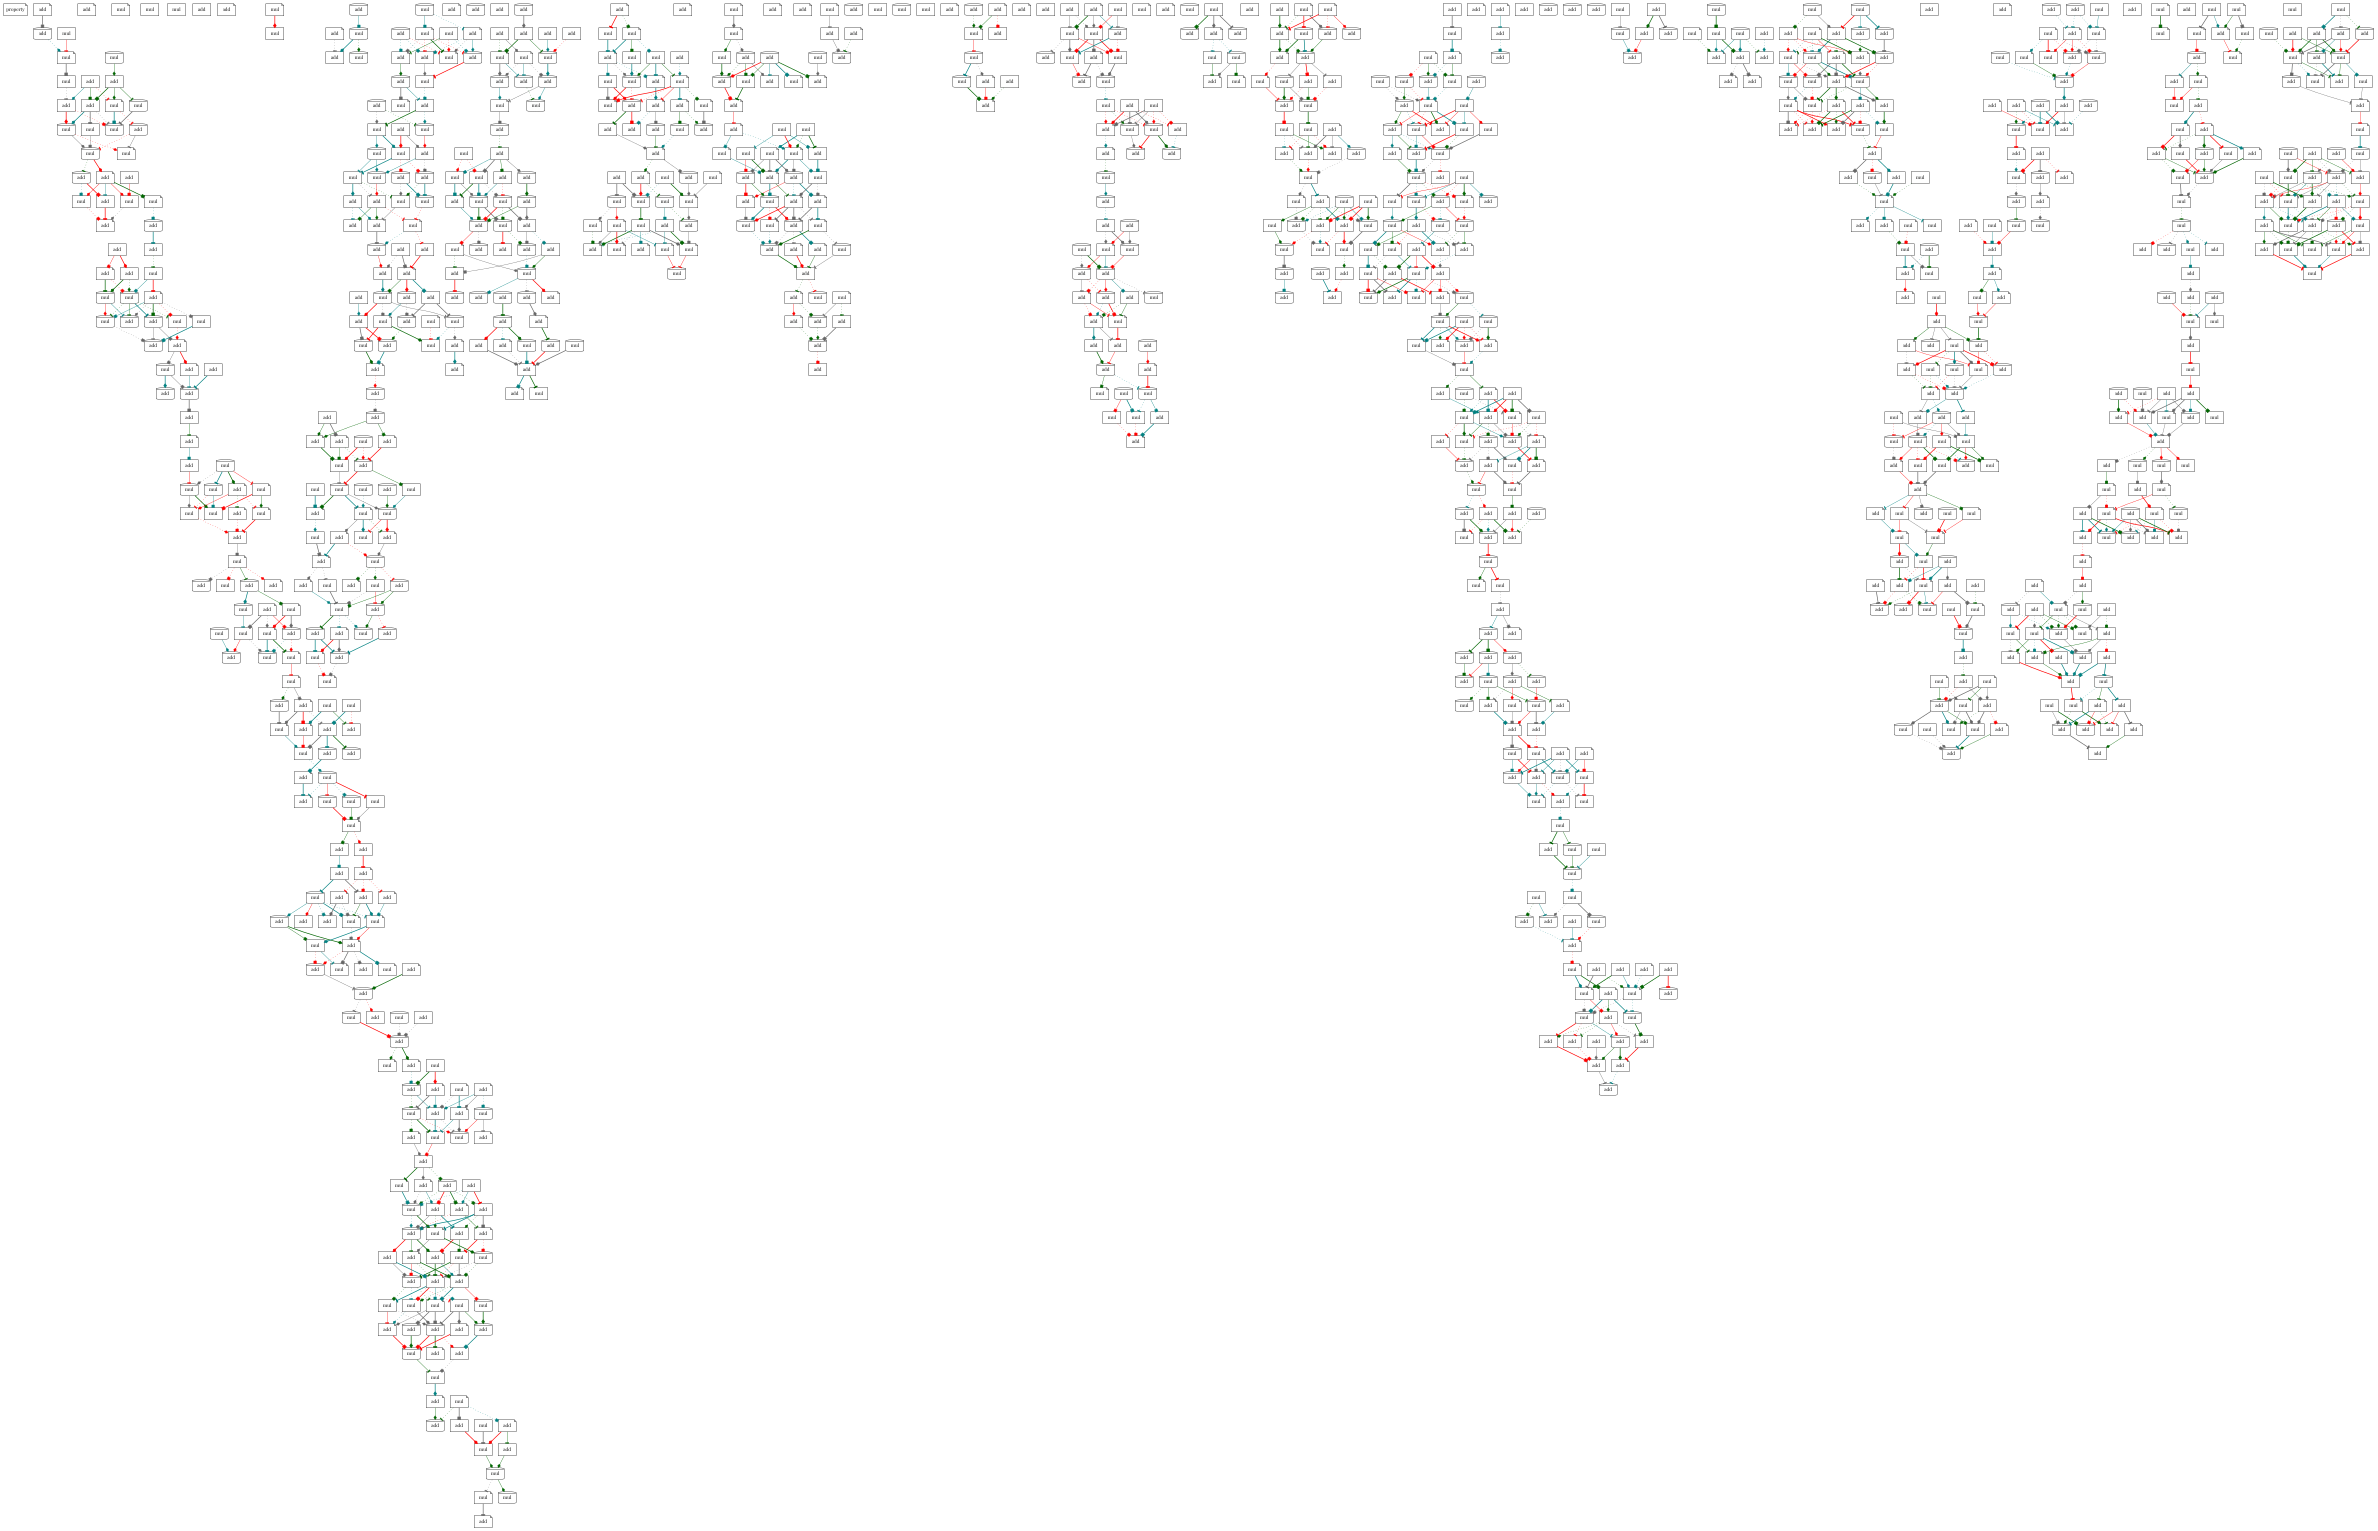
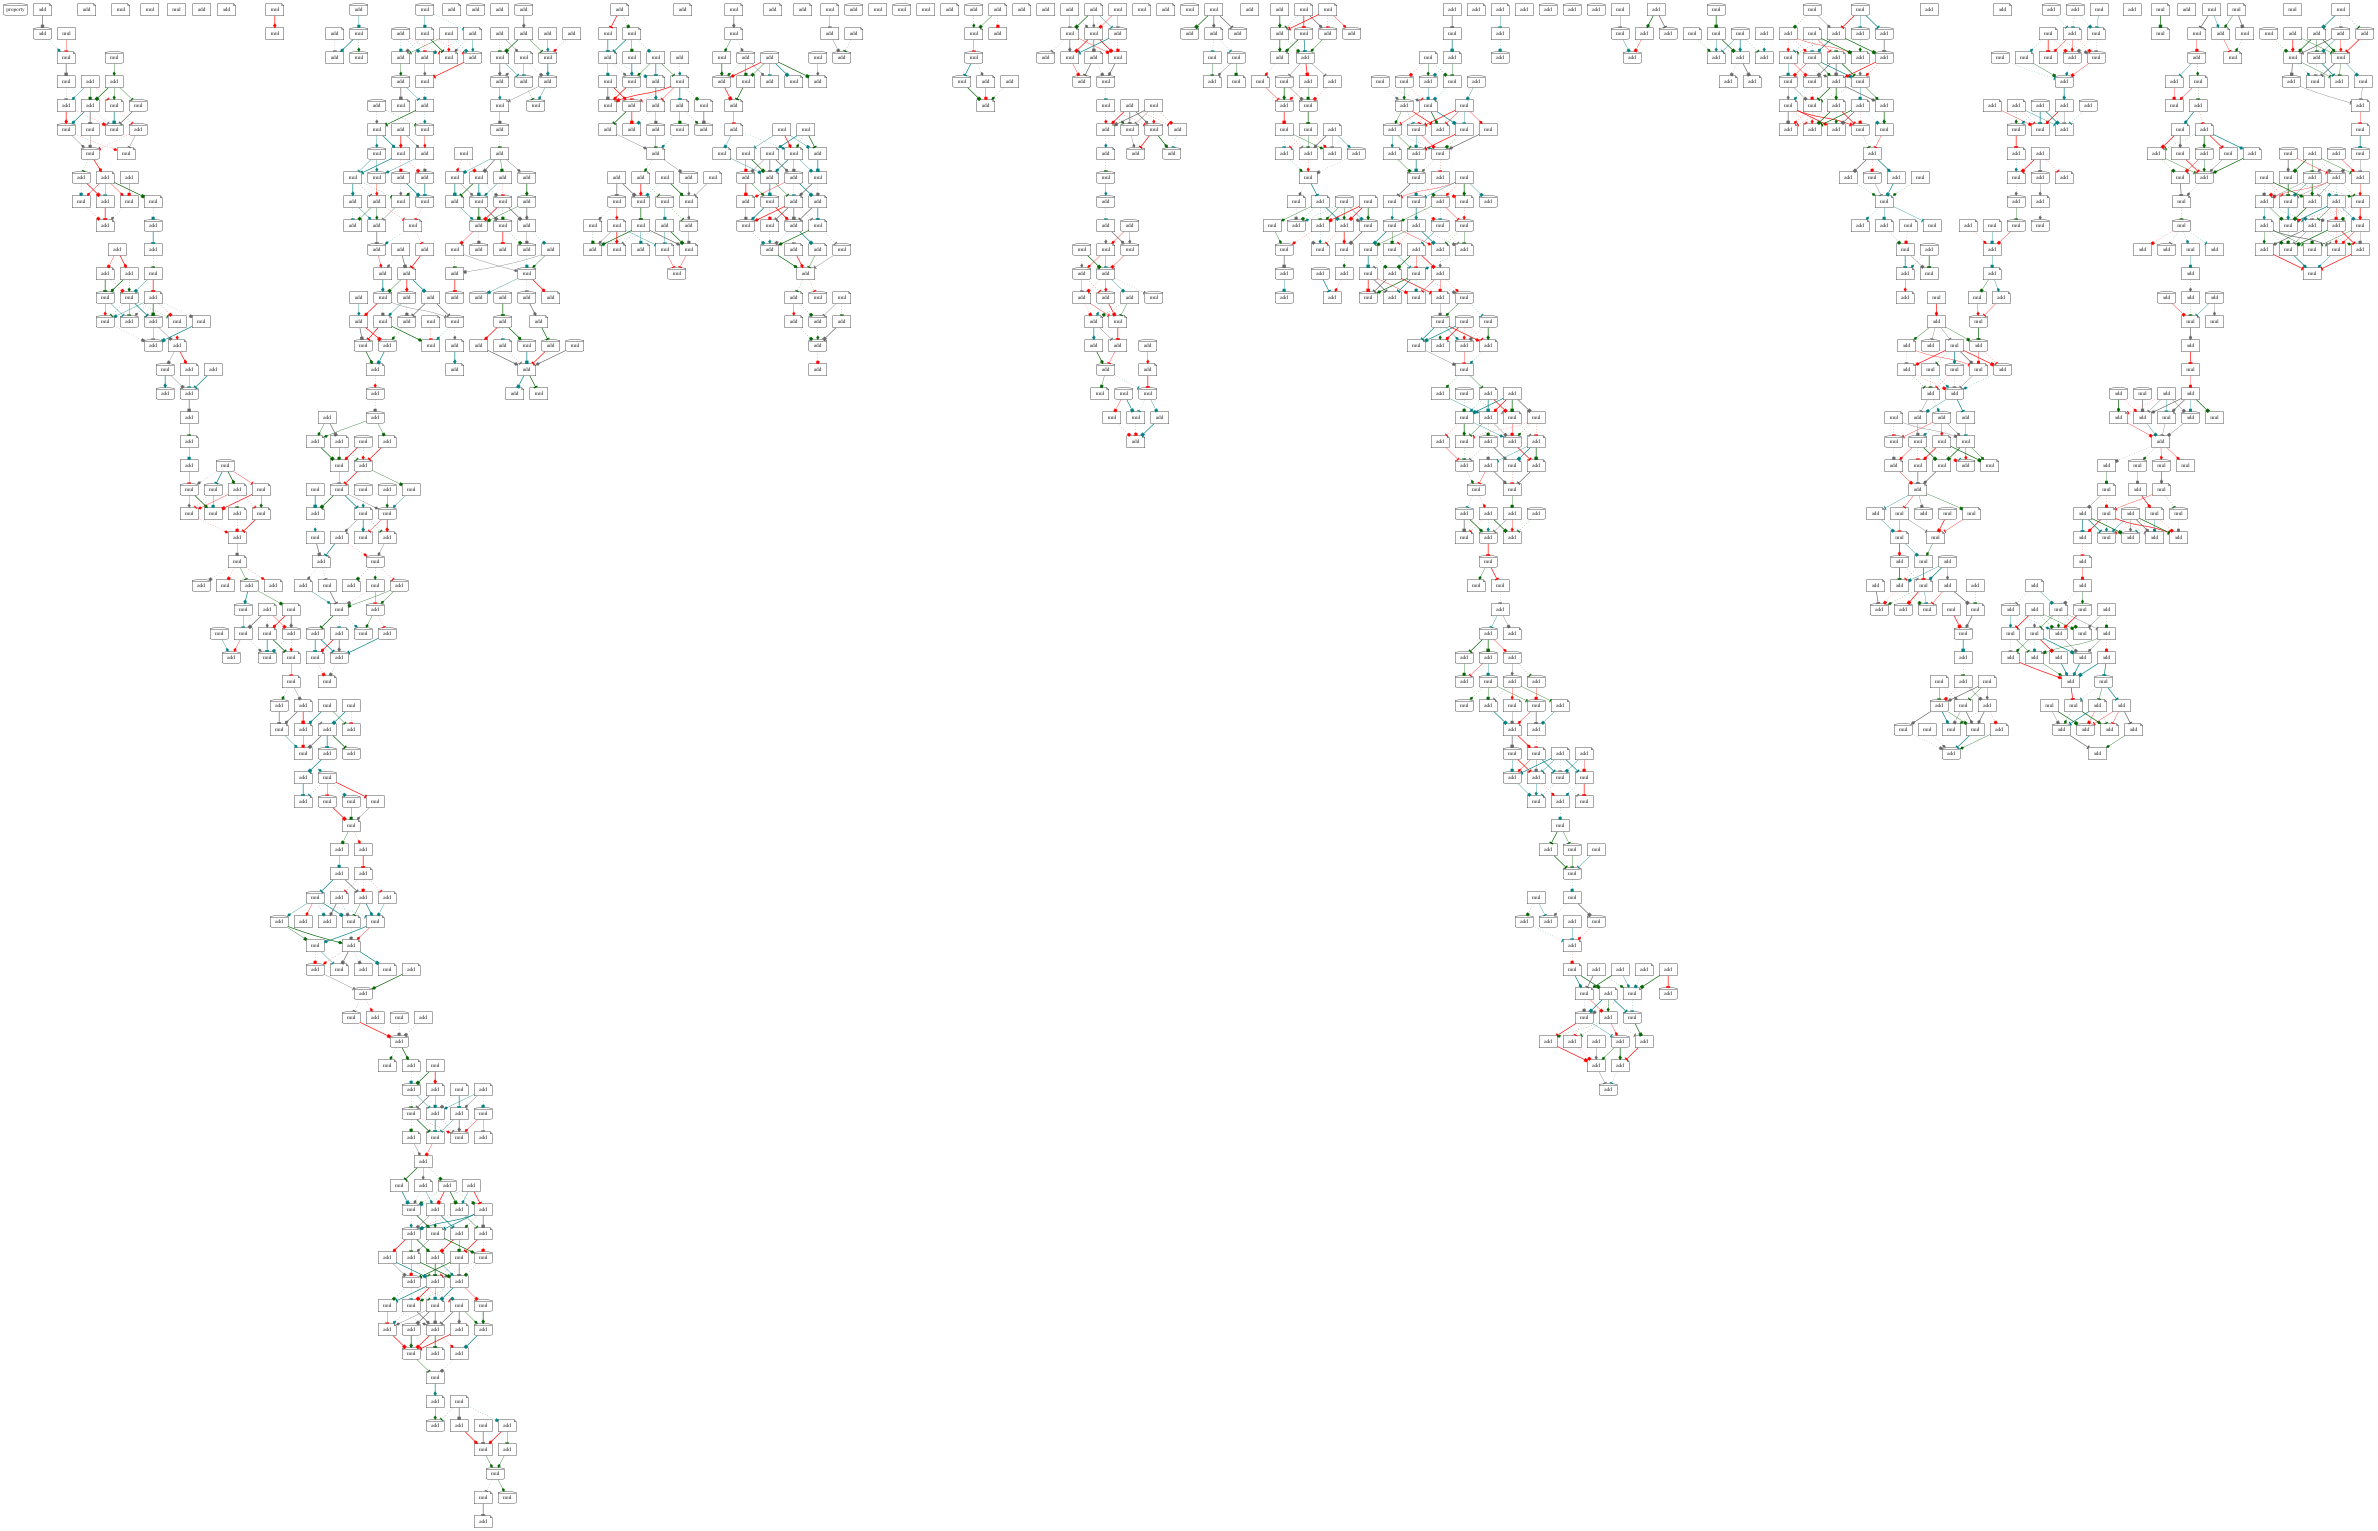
node "property": shape note -> cylinder
